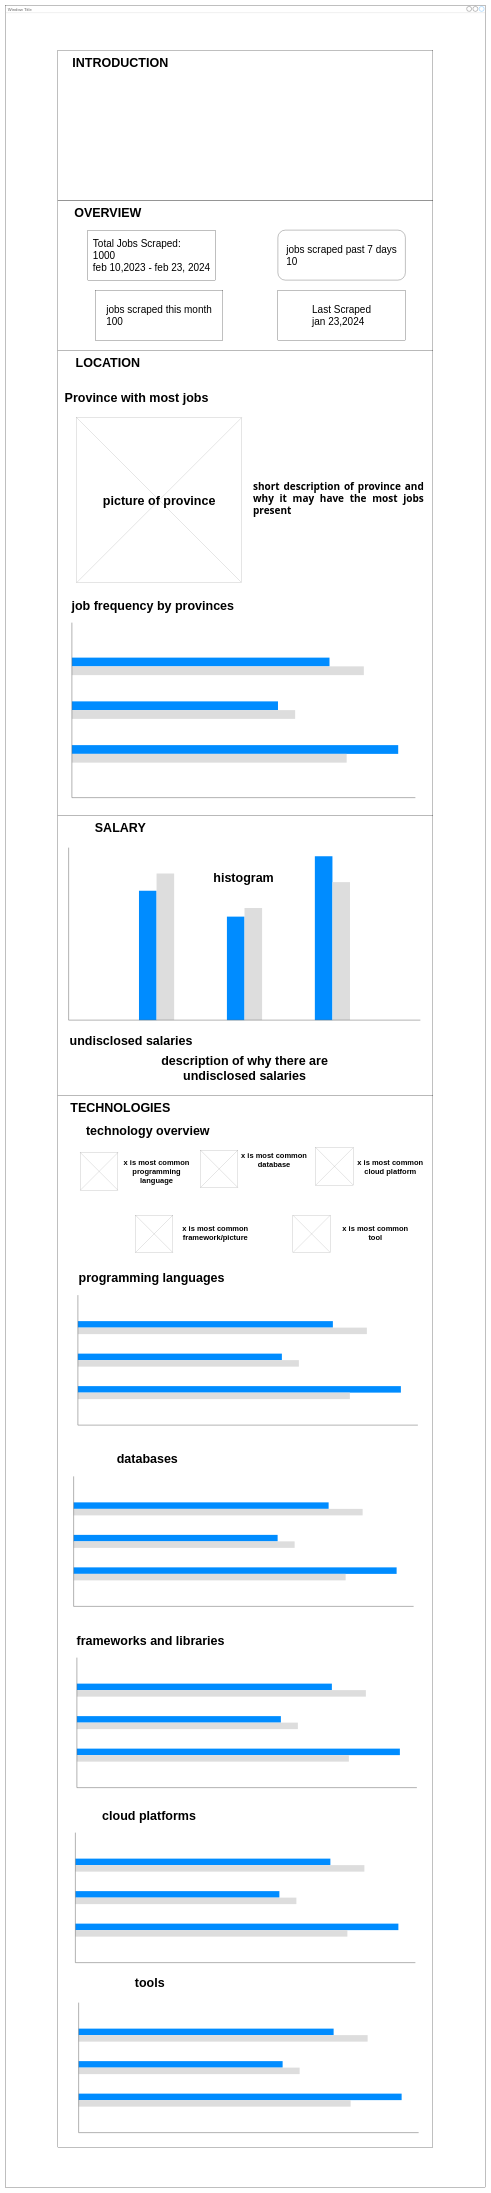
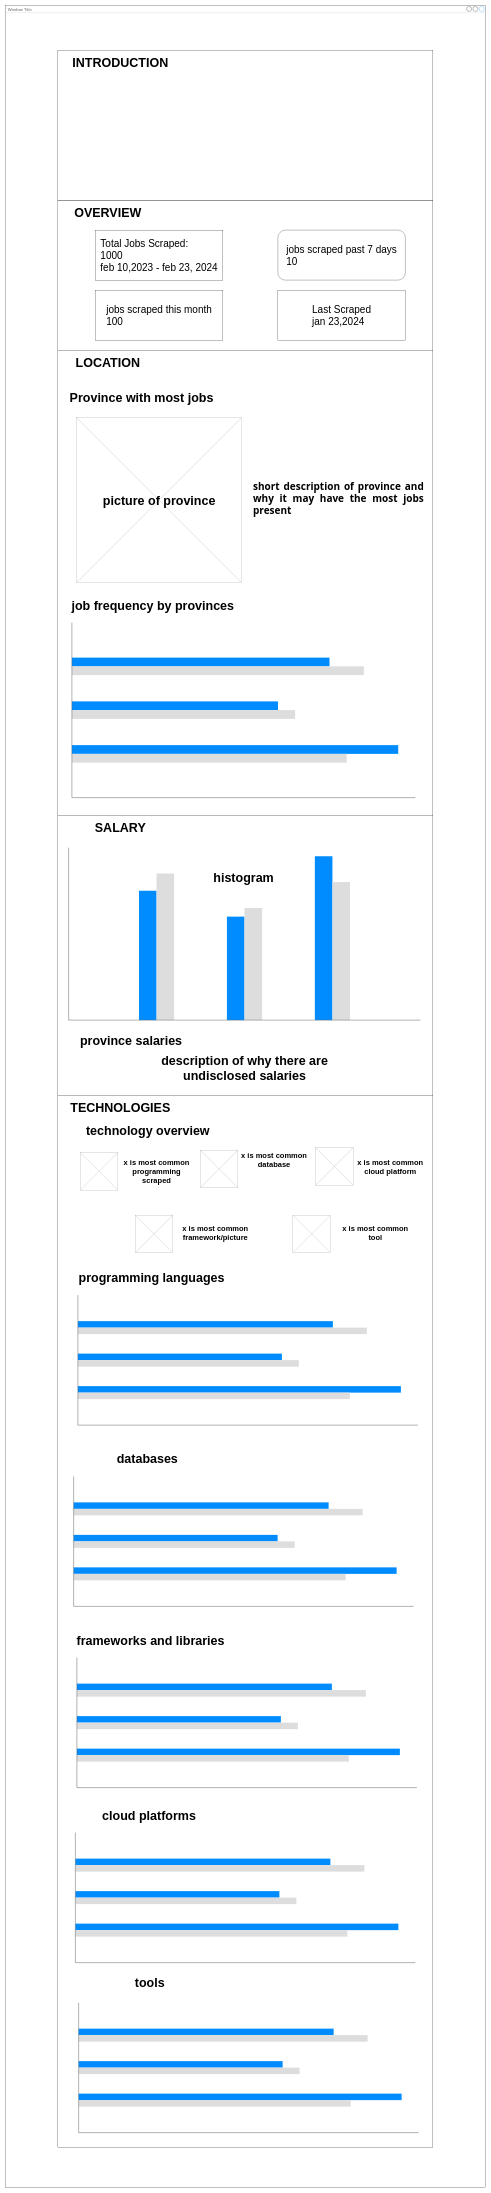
node "Total Jobs Scraped: 1000 feb 10,2023 - feb 23, 2024": moved (151, 255) -> (159, 255)
node "Province with most jobs": moved (136, 398) -> (141, 398)
node "undisclosed salaries": label "undisclosed salaries" -> "province salaries"
node "x is most common programming language": label "x is most common programming language" -> "x is most common programming scraped"
